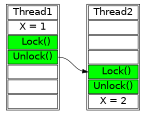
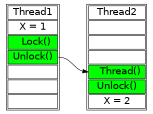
node "Thread2": text "Lock()" -> "Thread()"
